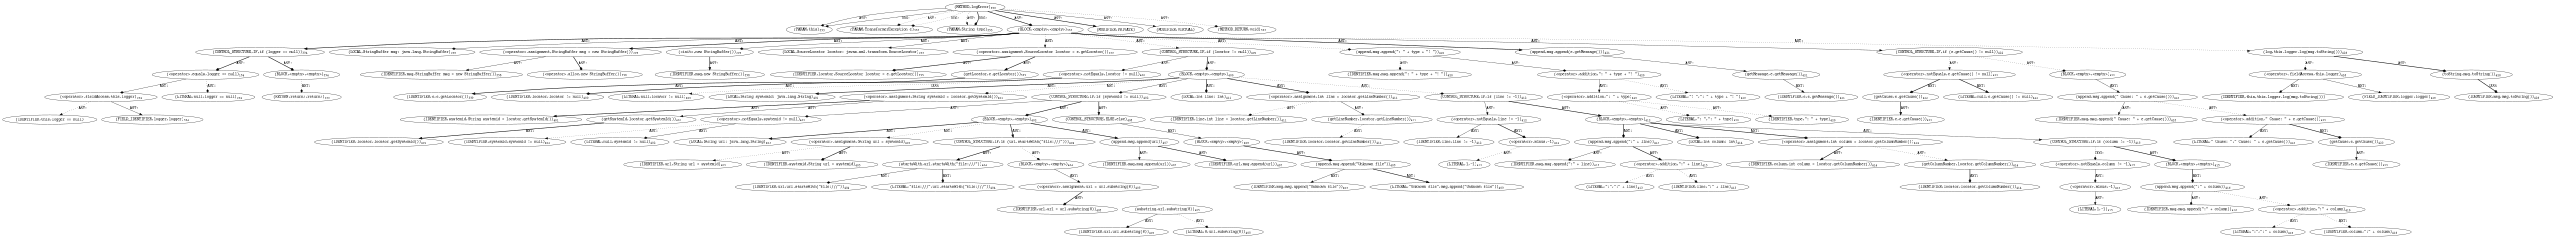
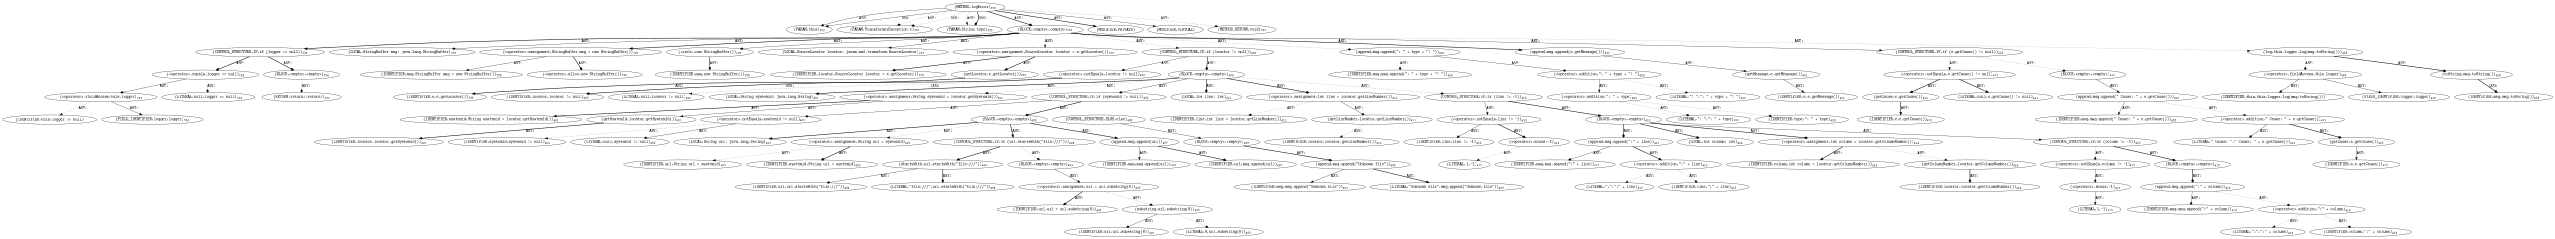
edge "(<operator>.notEquals,locator != null)" -> "(IDENTIFIER,locator,locator != null)": label "AST: " -> "DDG: "
edge "(CONTROL_STRUCTURE,IF,if (systemid != null))" -> "(CONTROL_STRUCTURE,ELSE,else)": removed, label "AST:"
edge "(<operator>.notEquals,line != -1)" -> "(IDENTIFIER,line,line != -1)": arrowhead normal -> diamond
edge "(CONTROL_STRUCTURE,IF,if (column != -1))" -> "(<operator>.notEquals,column != -1)": label "DDG: " -> "AST: "
edge "(<operator>.assignment,url = url.substring(8))" -> "(substring,url.substring(8))": added, label "AST:"
